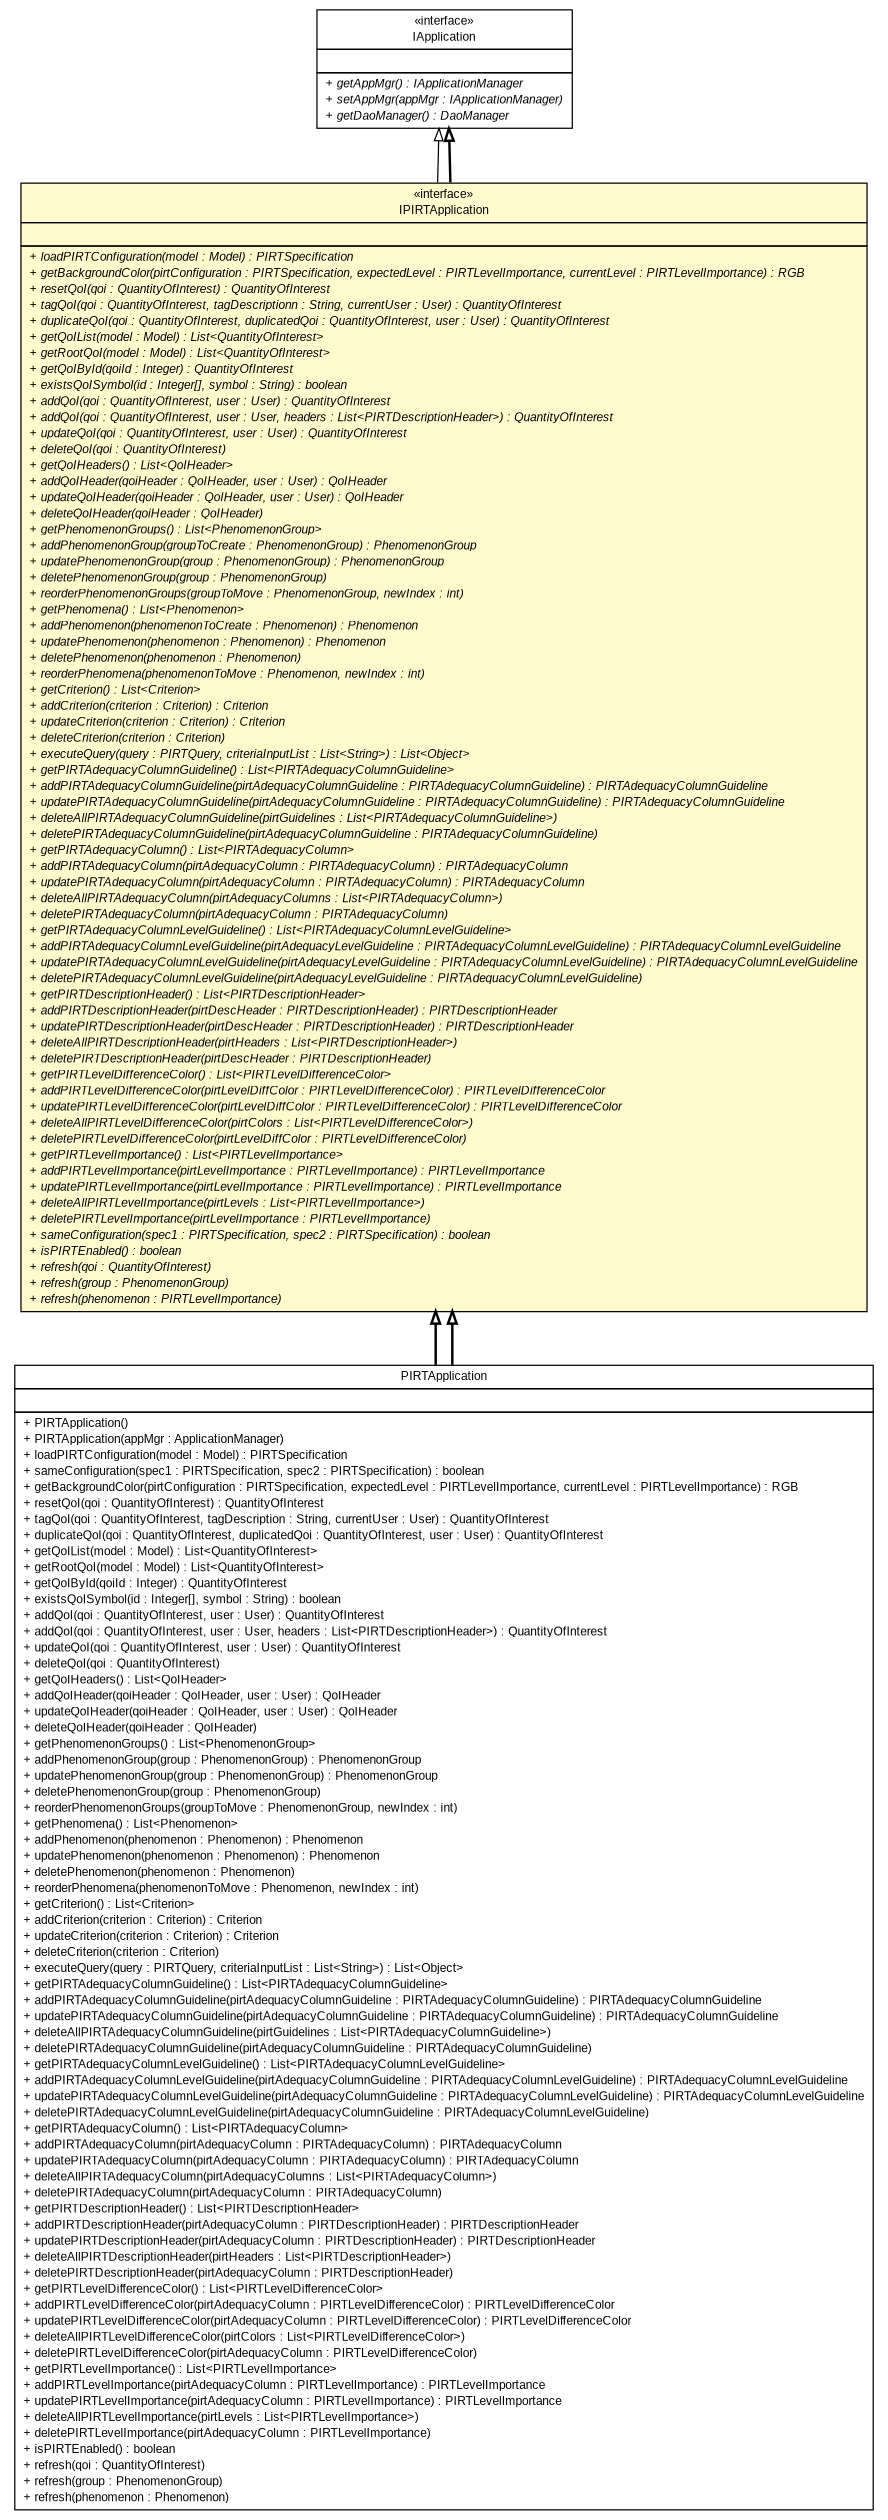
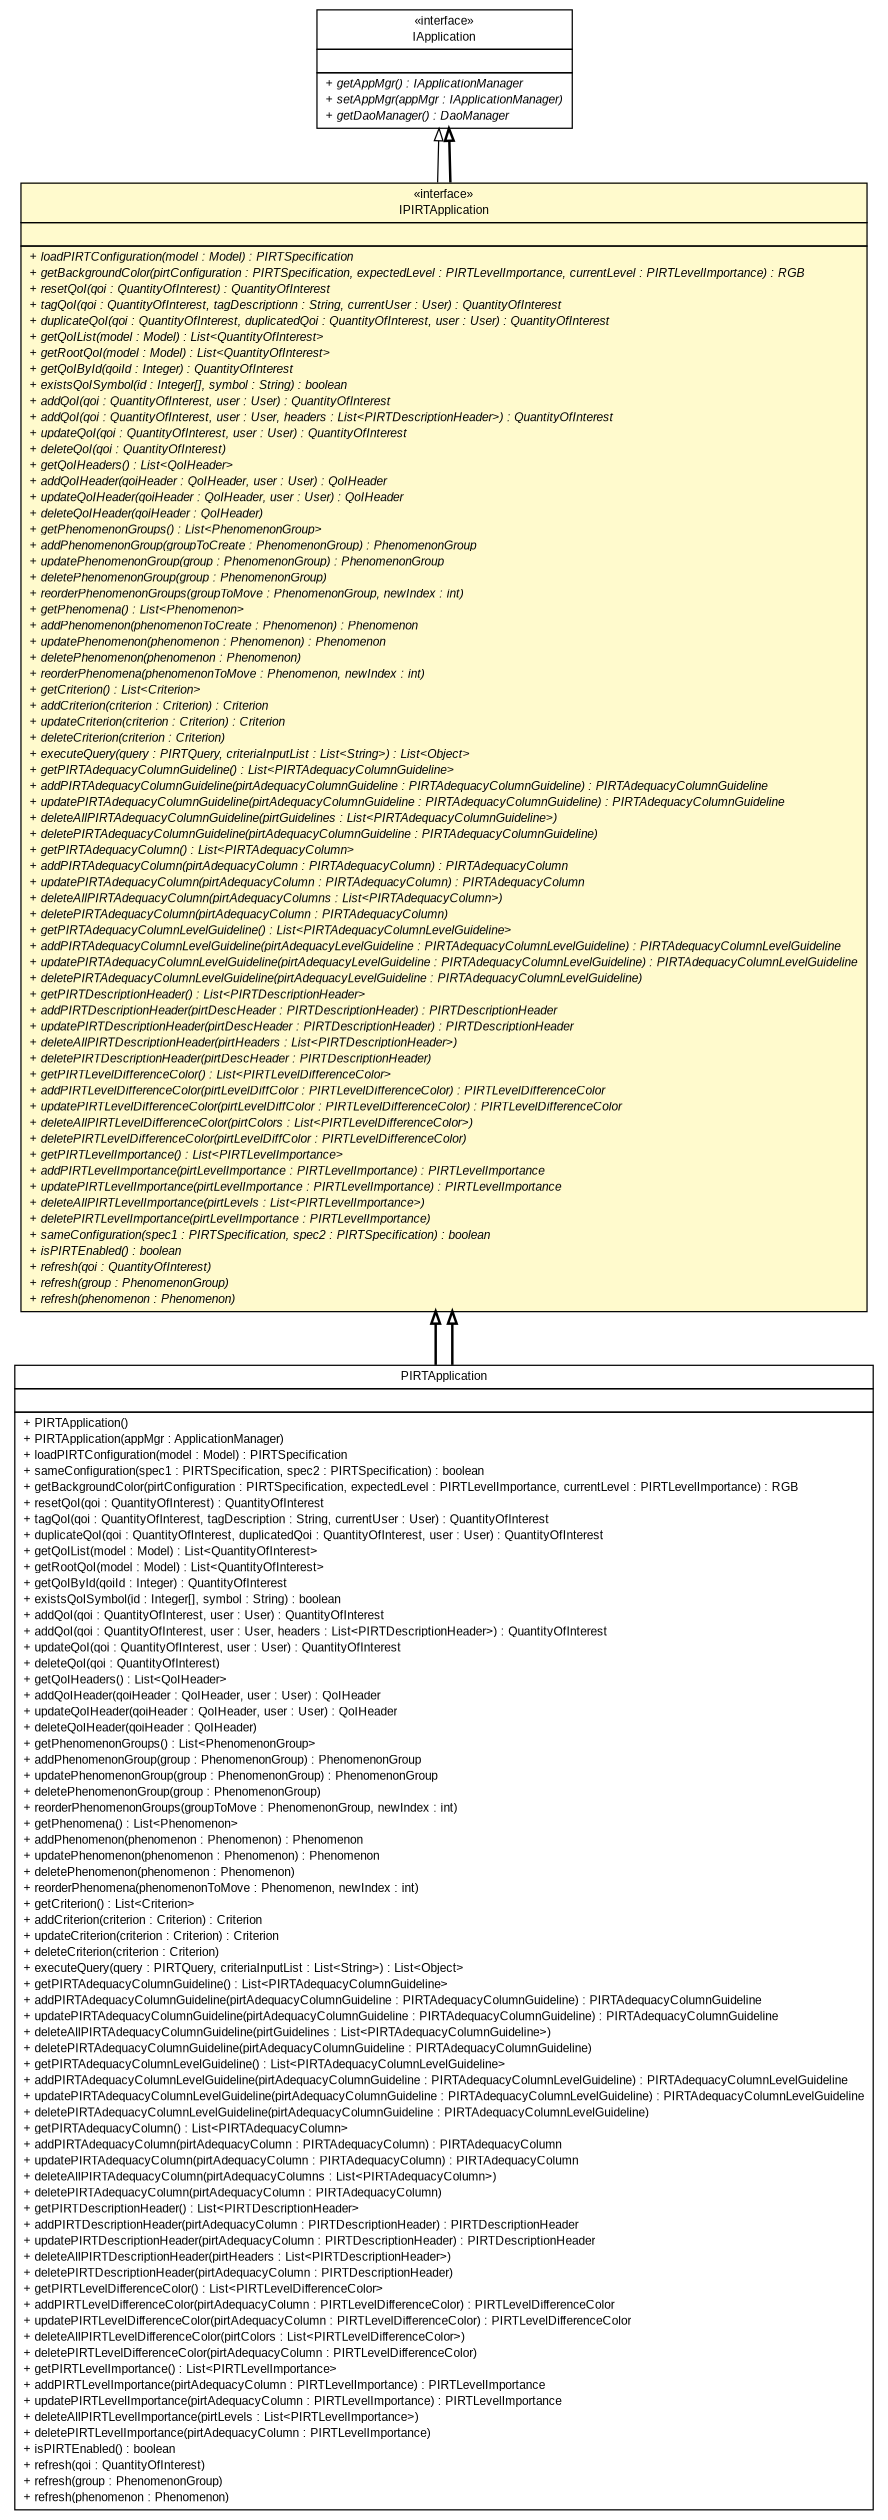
node "IPIRTApplication": text "+ refresh(phenomenon : PIRTLevelImportance)" -> "+ refresh(phenomenon : Phenomenon)"
